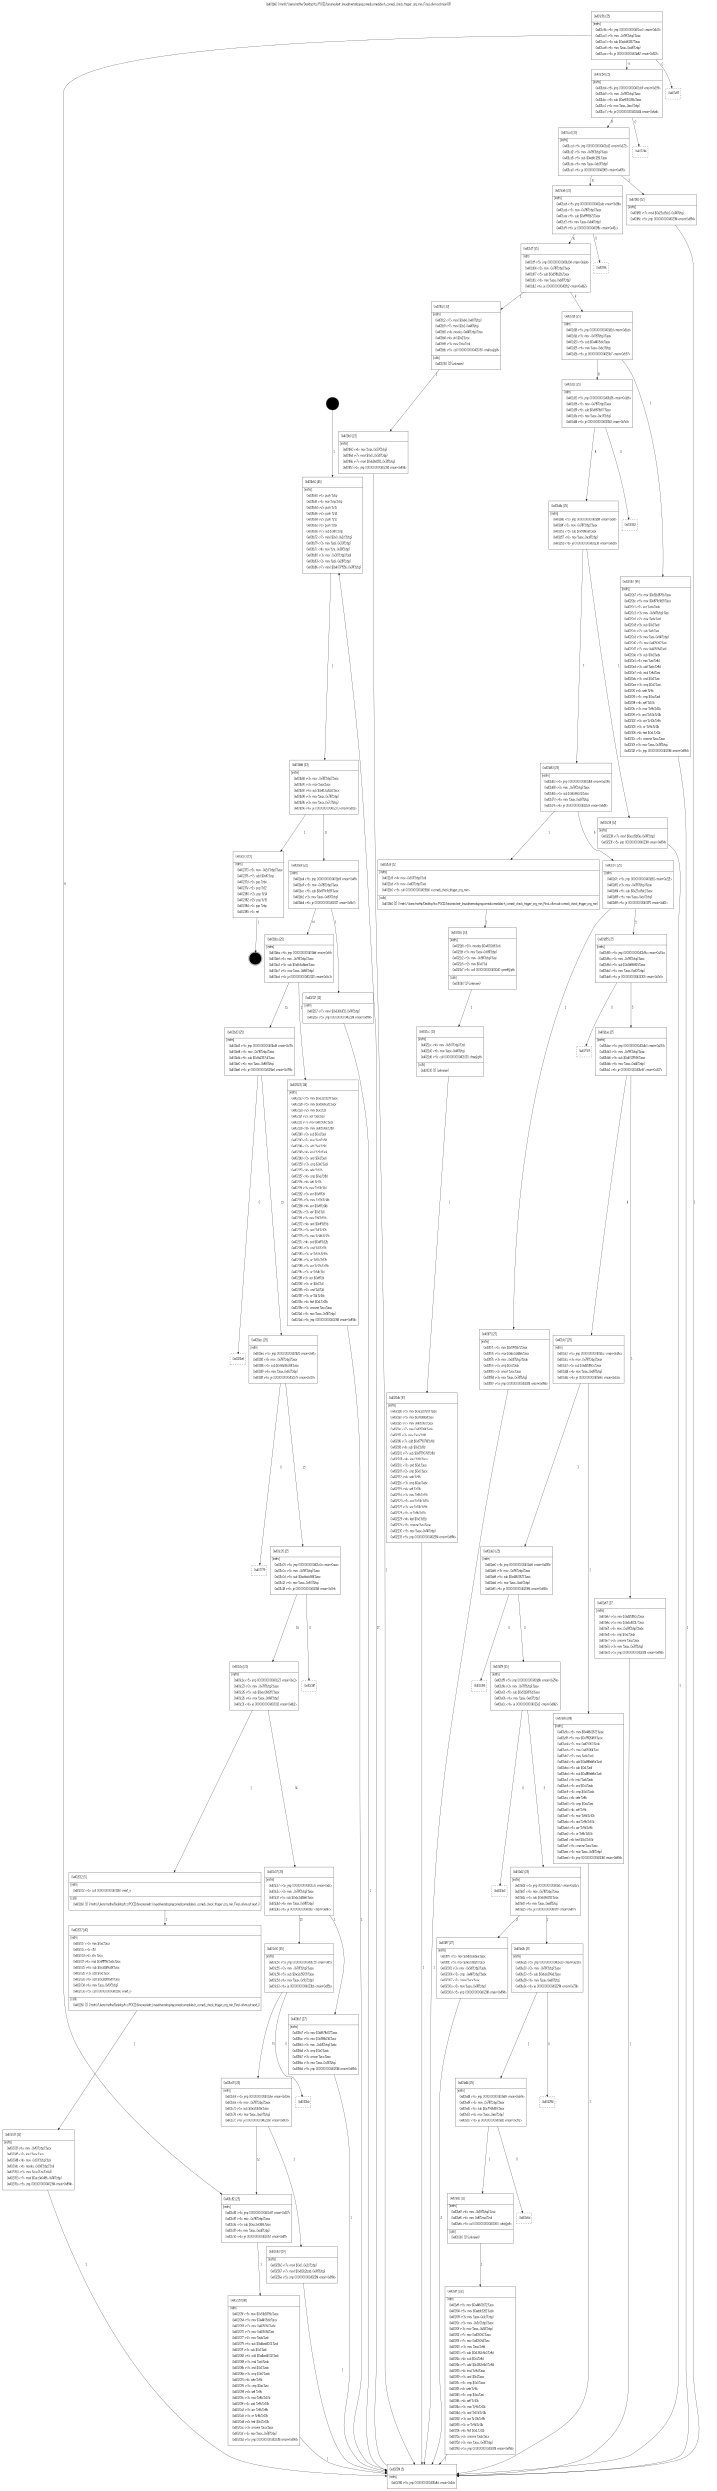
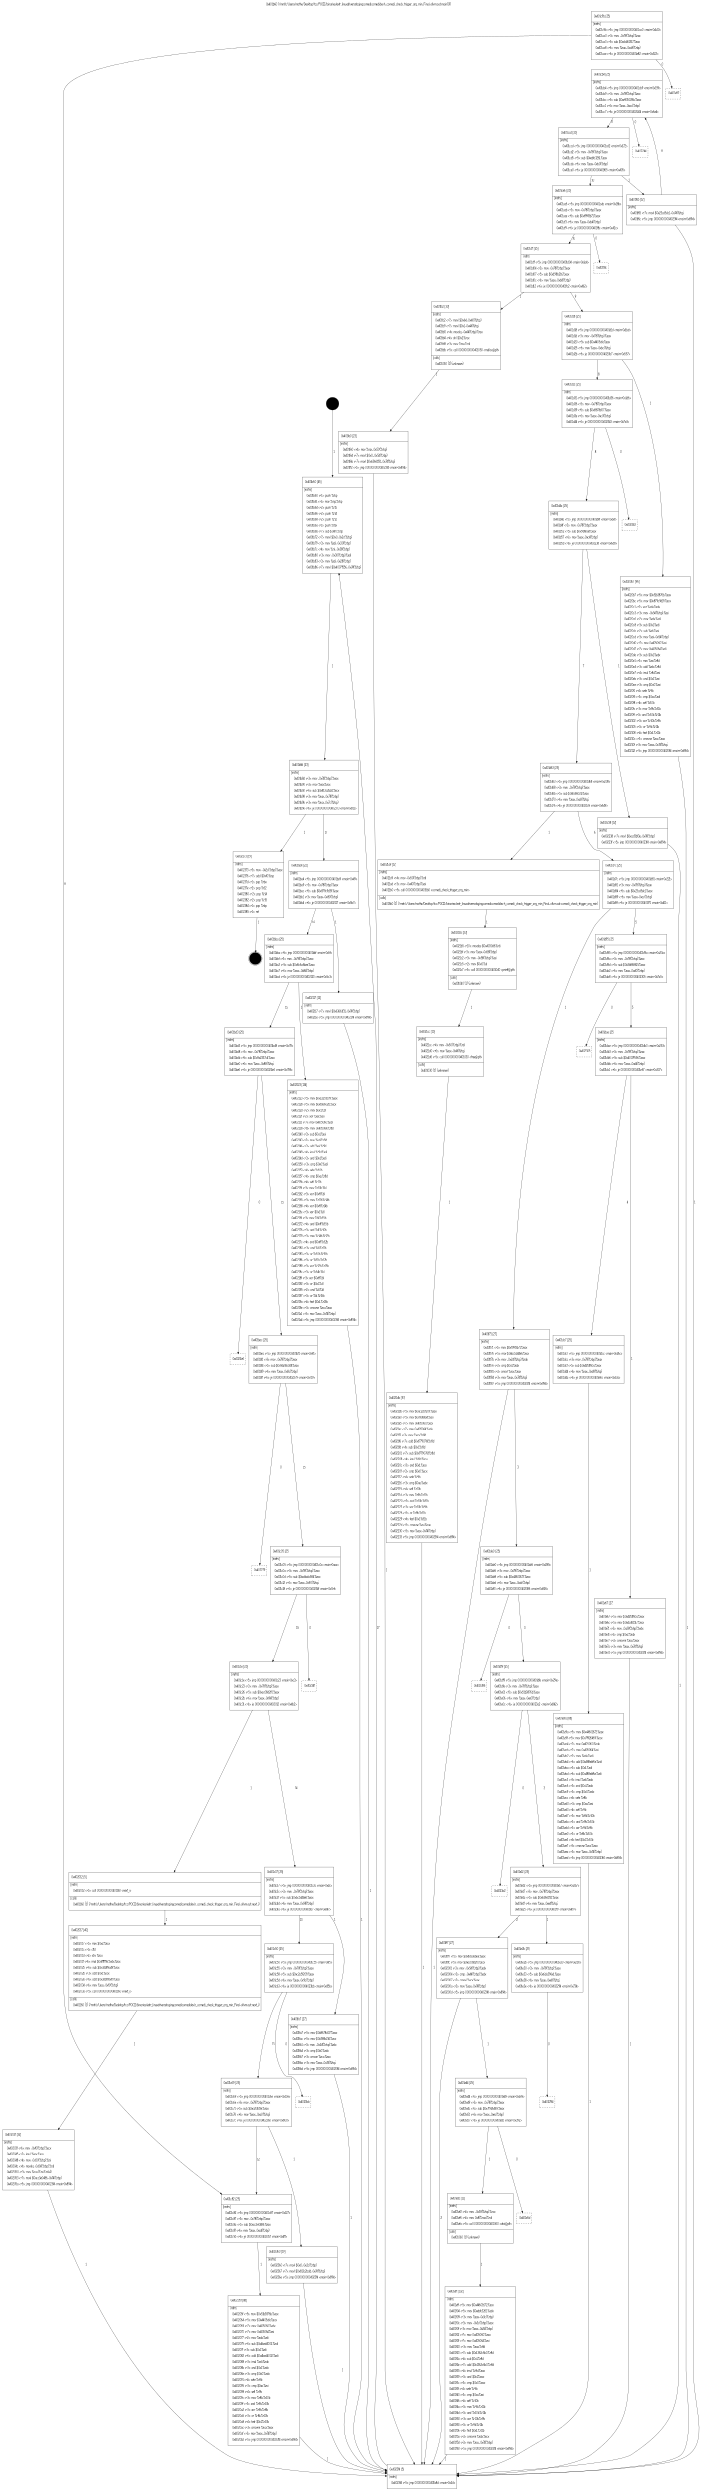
edge "0x401c9b [25]" -> "0x401cb4 [25]": now "0x401f65 [12]" -> "0x401cb4 [25]"
edge "0x401dc7 [25]" -> "0x401de0 [25]": now "0x401f71 [27]" -> "0x401de0 [25]"
edge "0x401e2b [25]" -> "0x401e44 [25]": now "0x401ff7 [27]" -> "0x401e44 [25]"
